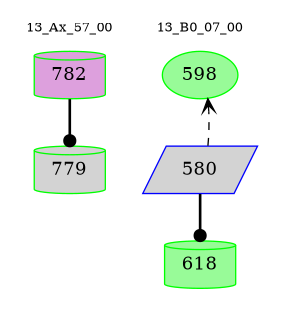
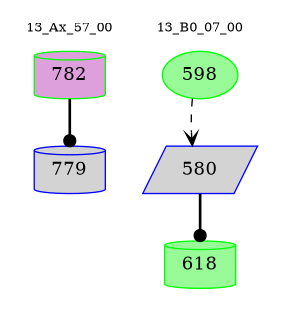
edge "580" -> "598": reversed
node "779": color green -> blue
